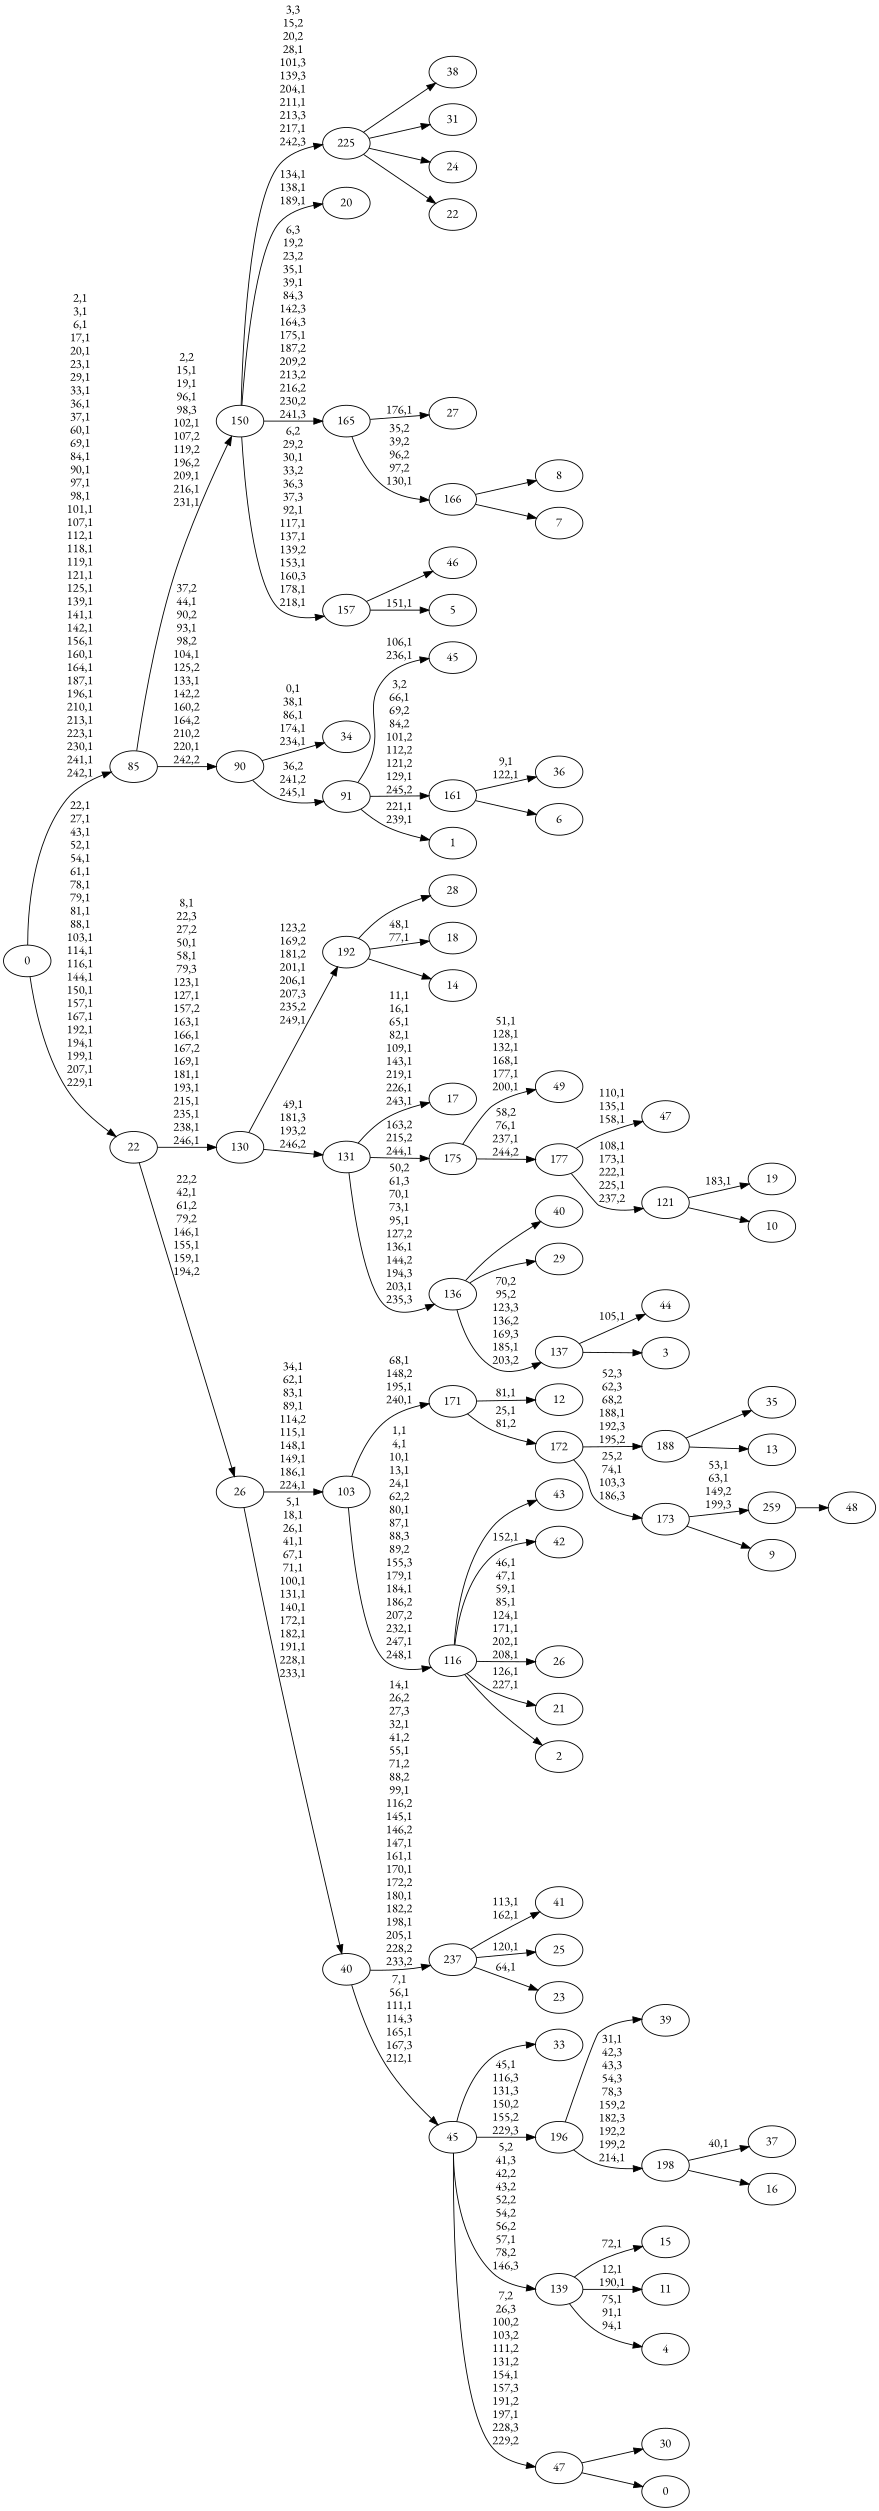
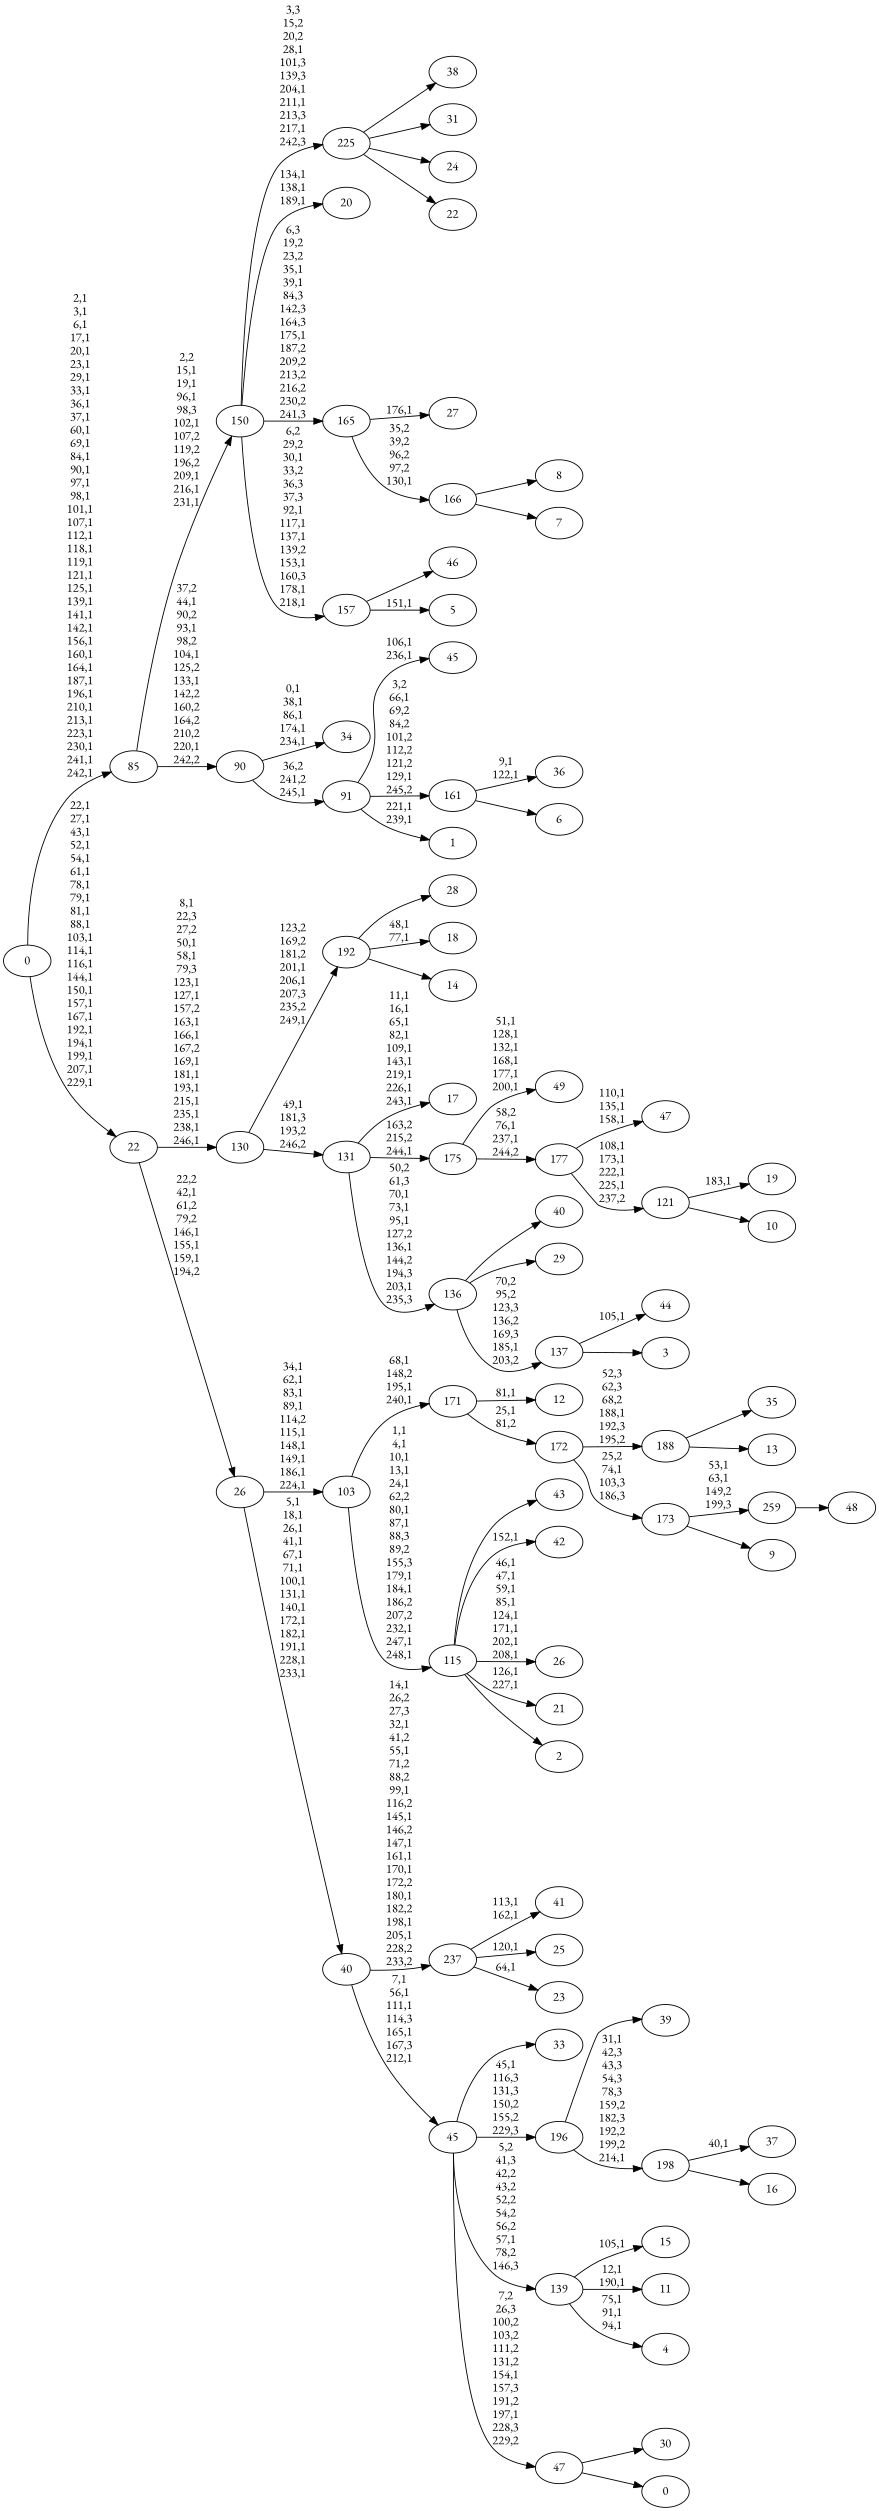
node "116": label "116" -> "115"
edge "139" -> "15": label "72,1" -> "105,1"
